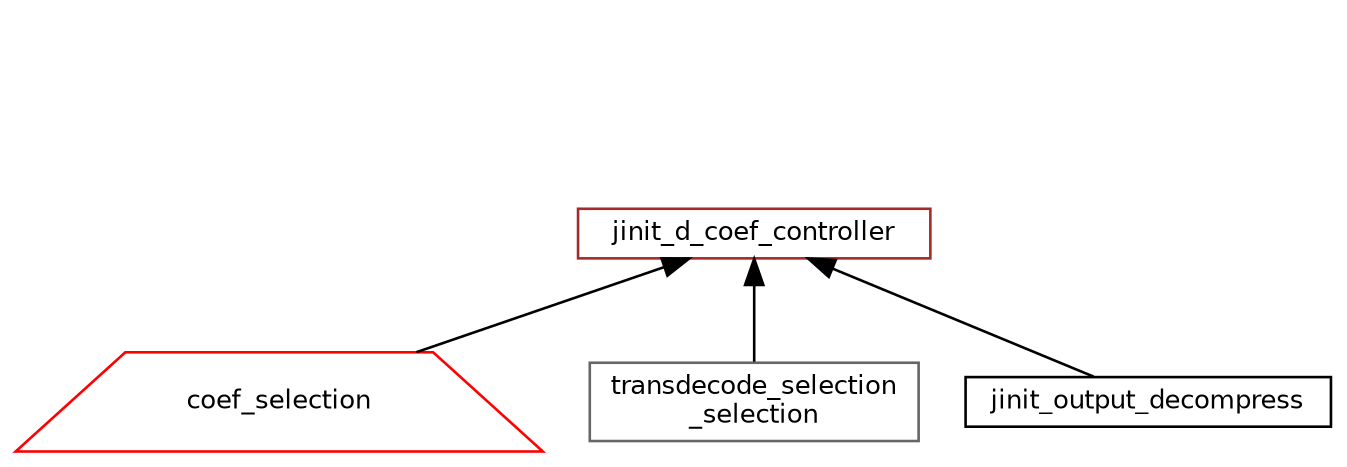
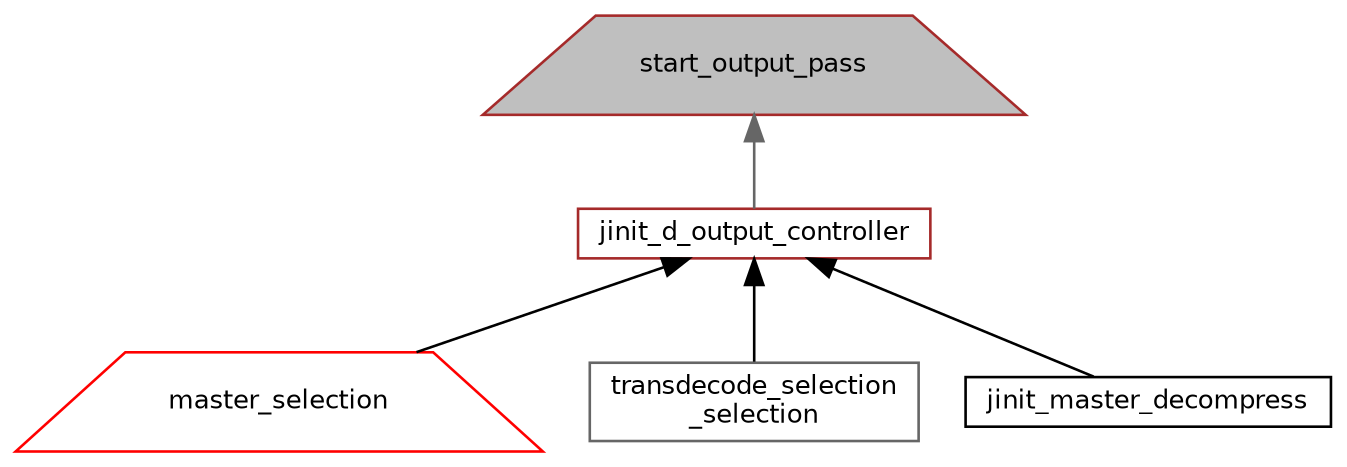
node "start_output_pass": added
node "jinit_d_coef_controller": label "jinit_d_coef_controller" -> "jinit_d_output_controller"
node "coef_selection": label "coef_selection" -> "master_selection"
node "jinit_output_decompress": label "jinit_output_decompress" -> "jinit_master_decompress"
